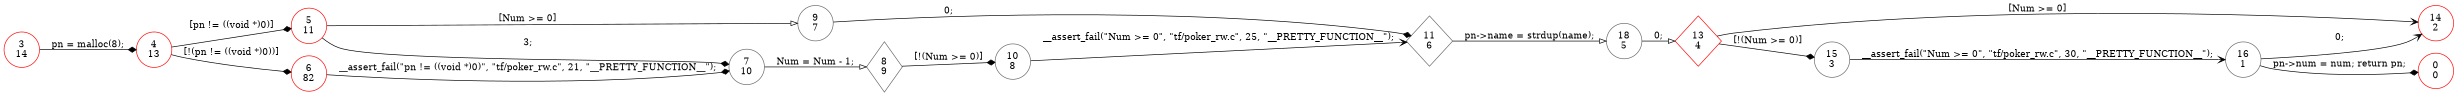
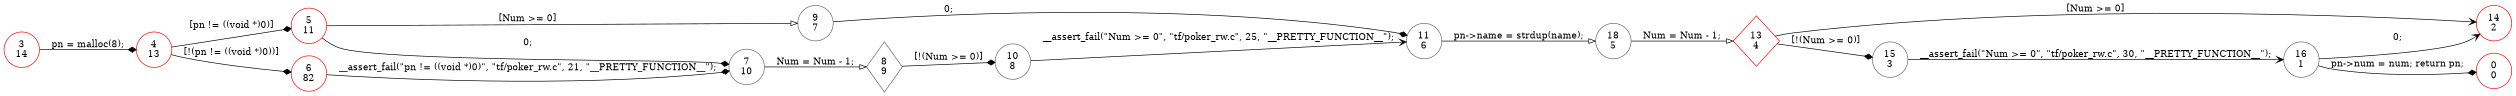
edge "18 5" -> "13 4": label "0;" -> "Num = Num - 1;"
node "11 6": shape diamond -> circle
edge "5 11" -> "7 10": label "3;" -> "0;"
